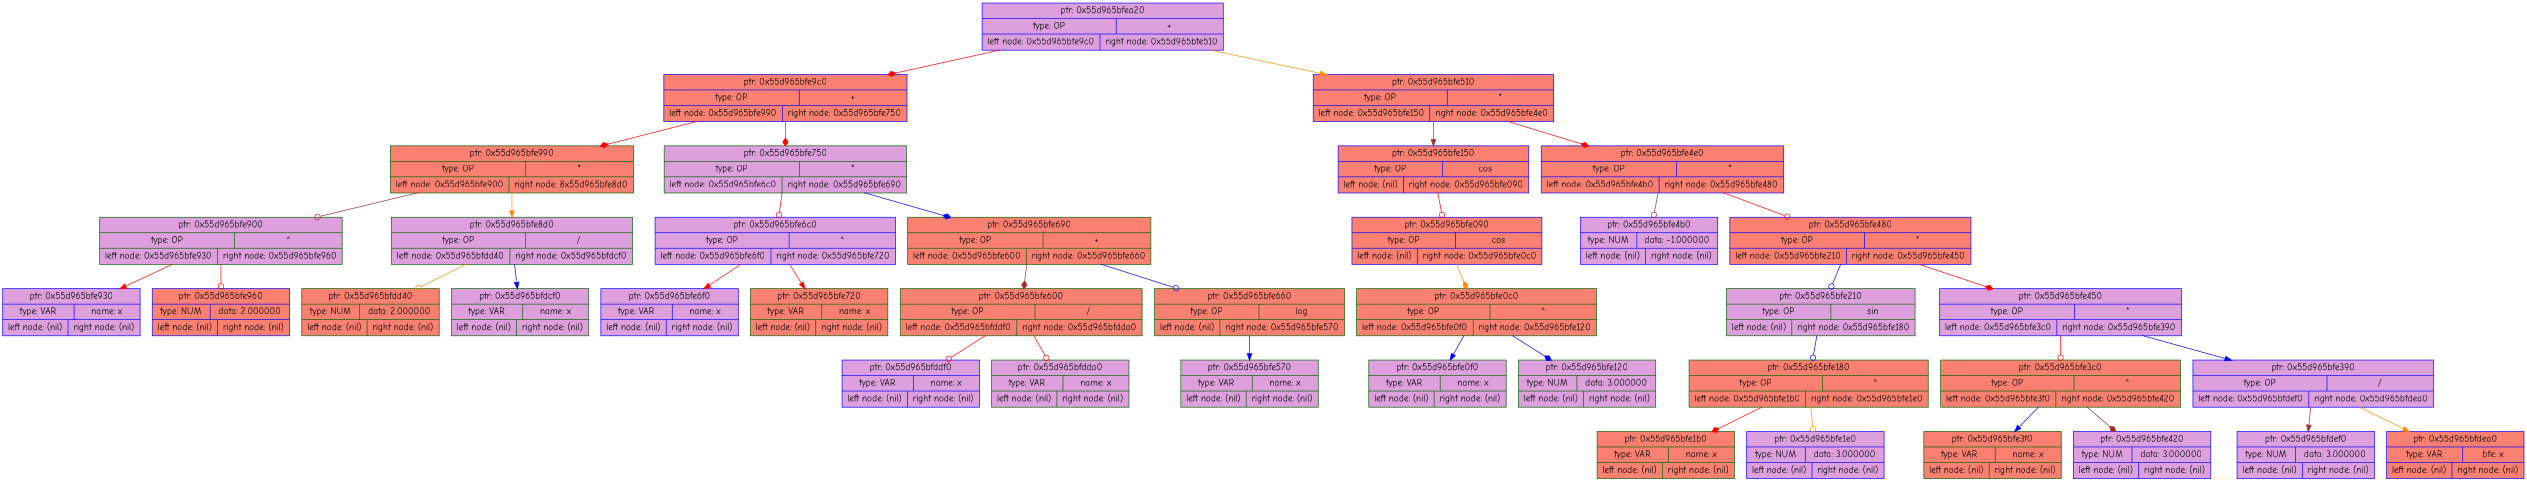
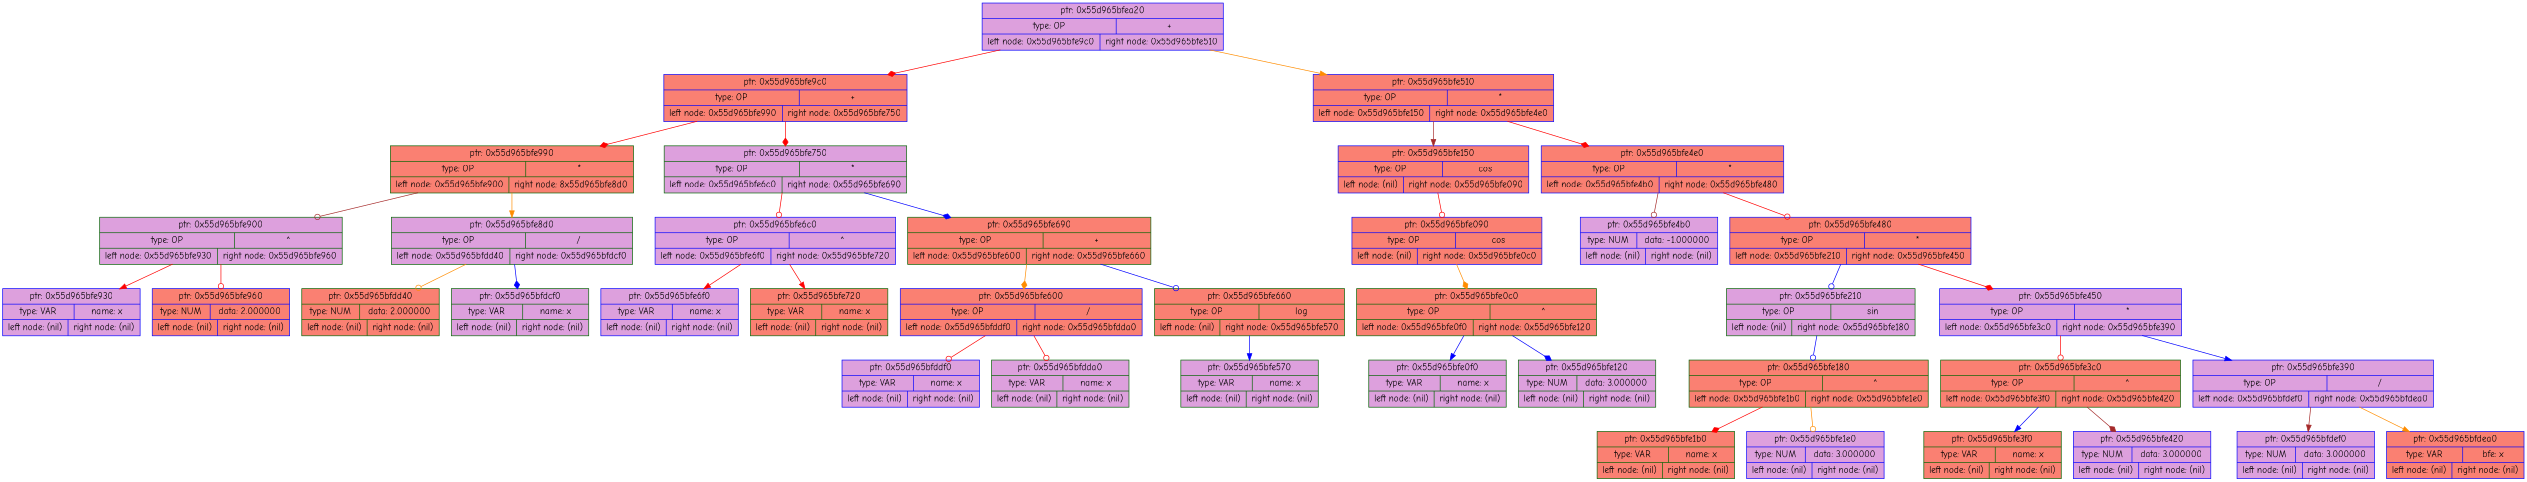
edge "ptr: 0x55d965bfe8d0" -> "ptr: 0x55d965bfdcf0": arrowhead normal -> diamond
edge "ptr: 0x55d965bfe690" -> "ptr: 0x55d965bfe600": color brown -> darkorange
node "ptr: 0x55d965bfe600": color darkgreen -> blue
